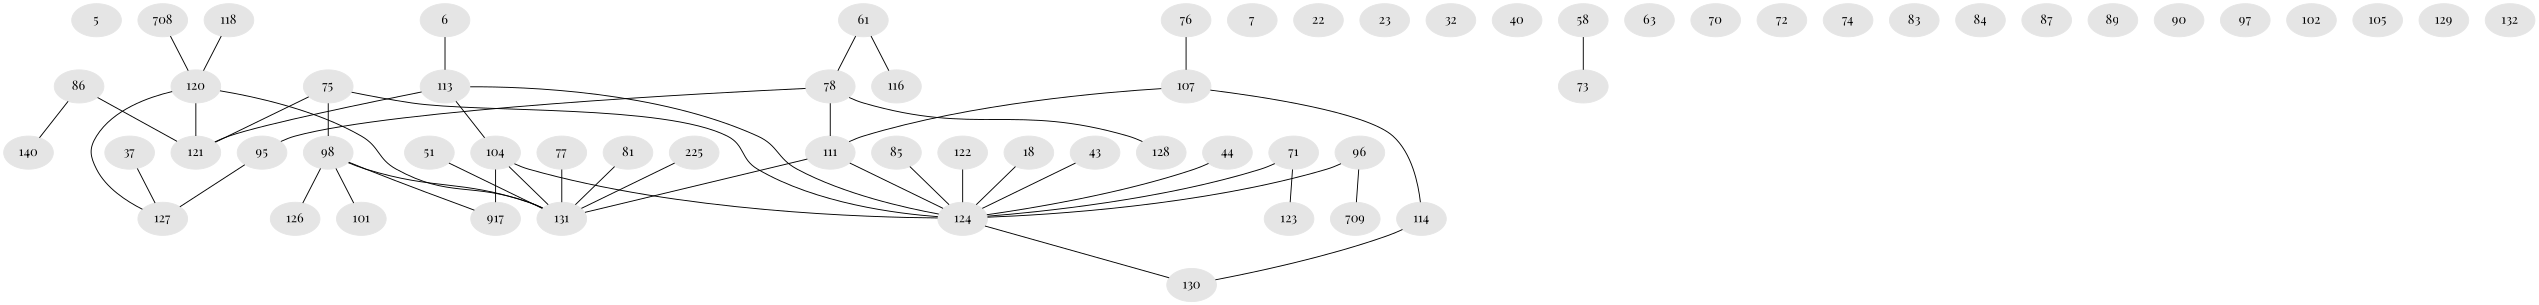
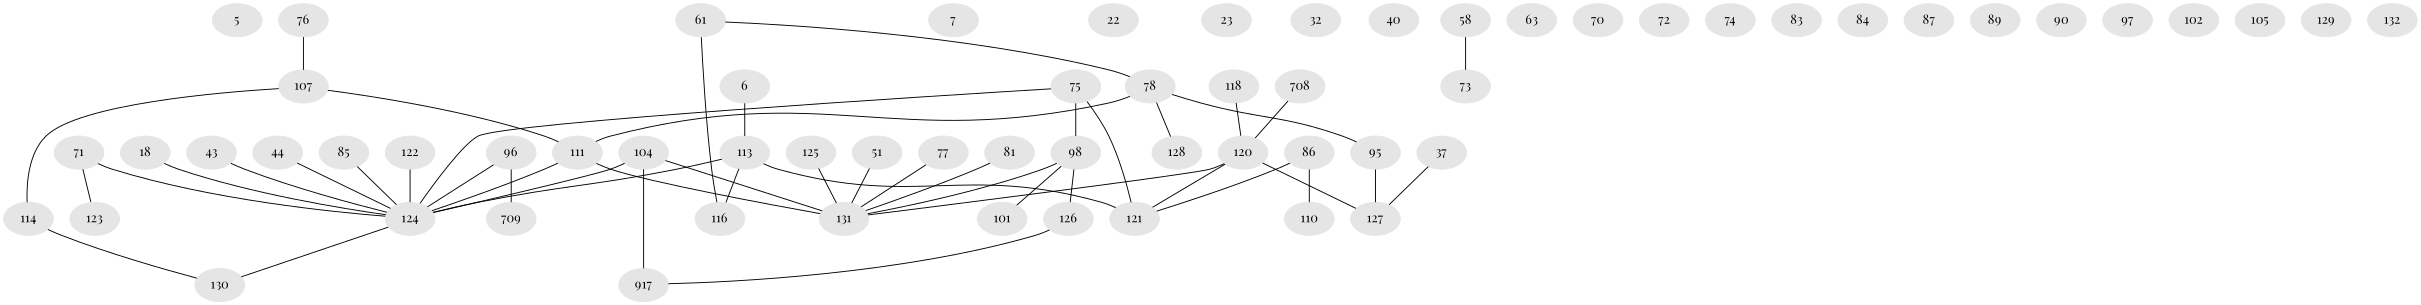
edge "113" -- "104": now "113" -- "116"
node "140": label "140" -> "110"
node "225": label "225" -> "125"
edge "98" -- "917": now "126" -- "917"
